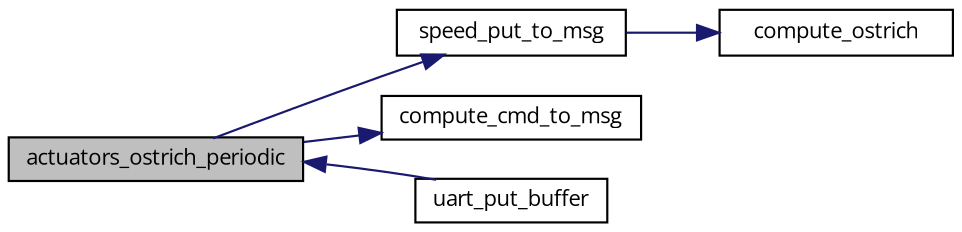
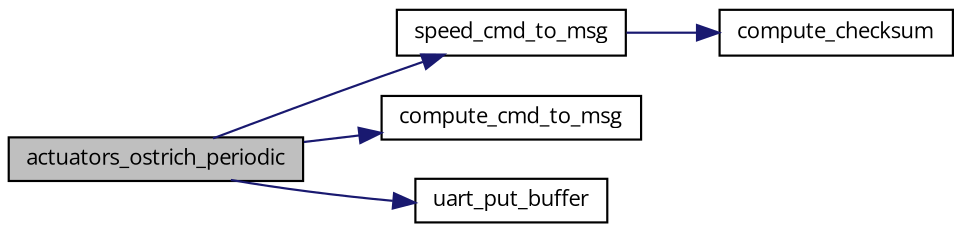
node "speed_put_to_msg": label "speed_put_to_msg" -> "speed_cmd_to_msg"
node "compute_ostrich": label "compute_ostrich" -> "compute_checksum"
edge "uart_put_buffer" -> "actuators_ostrich_periodic": reversed
